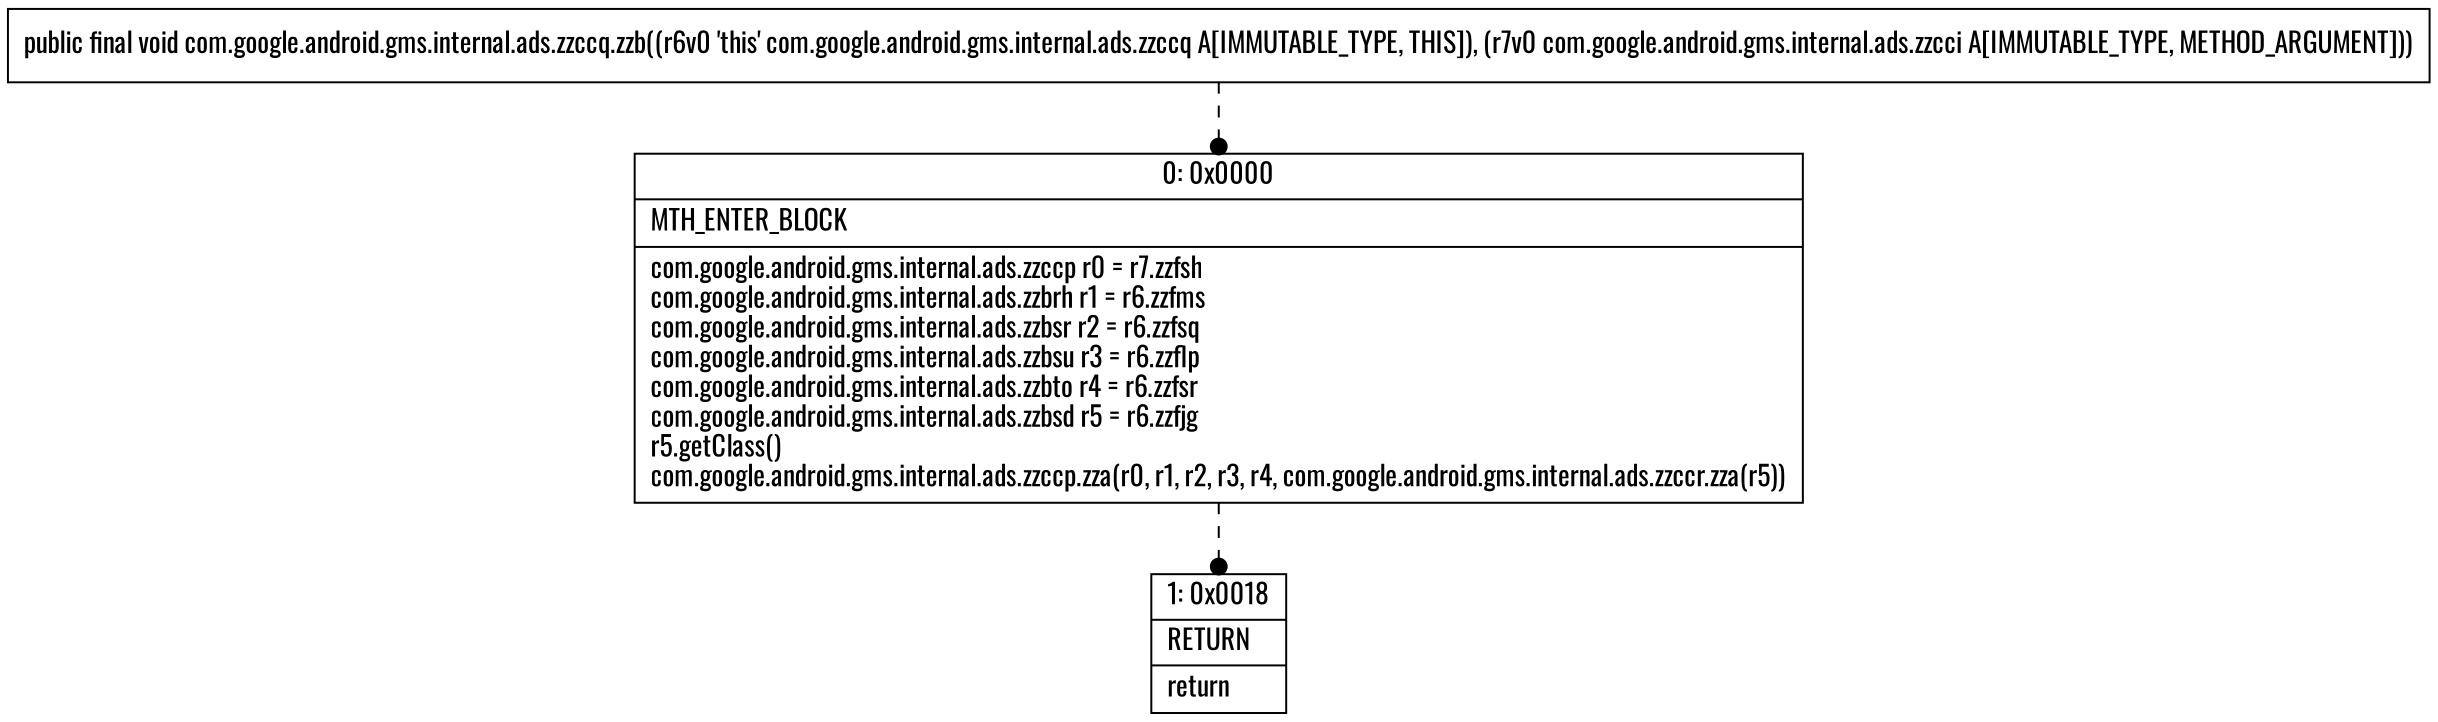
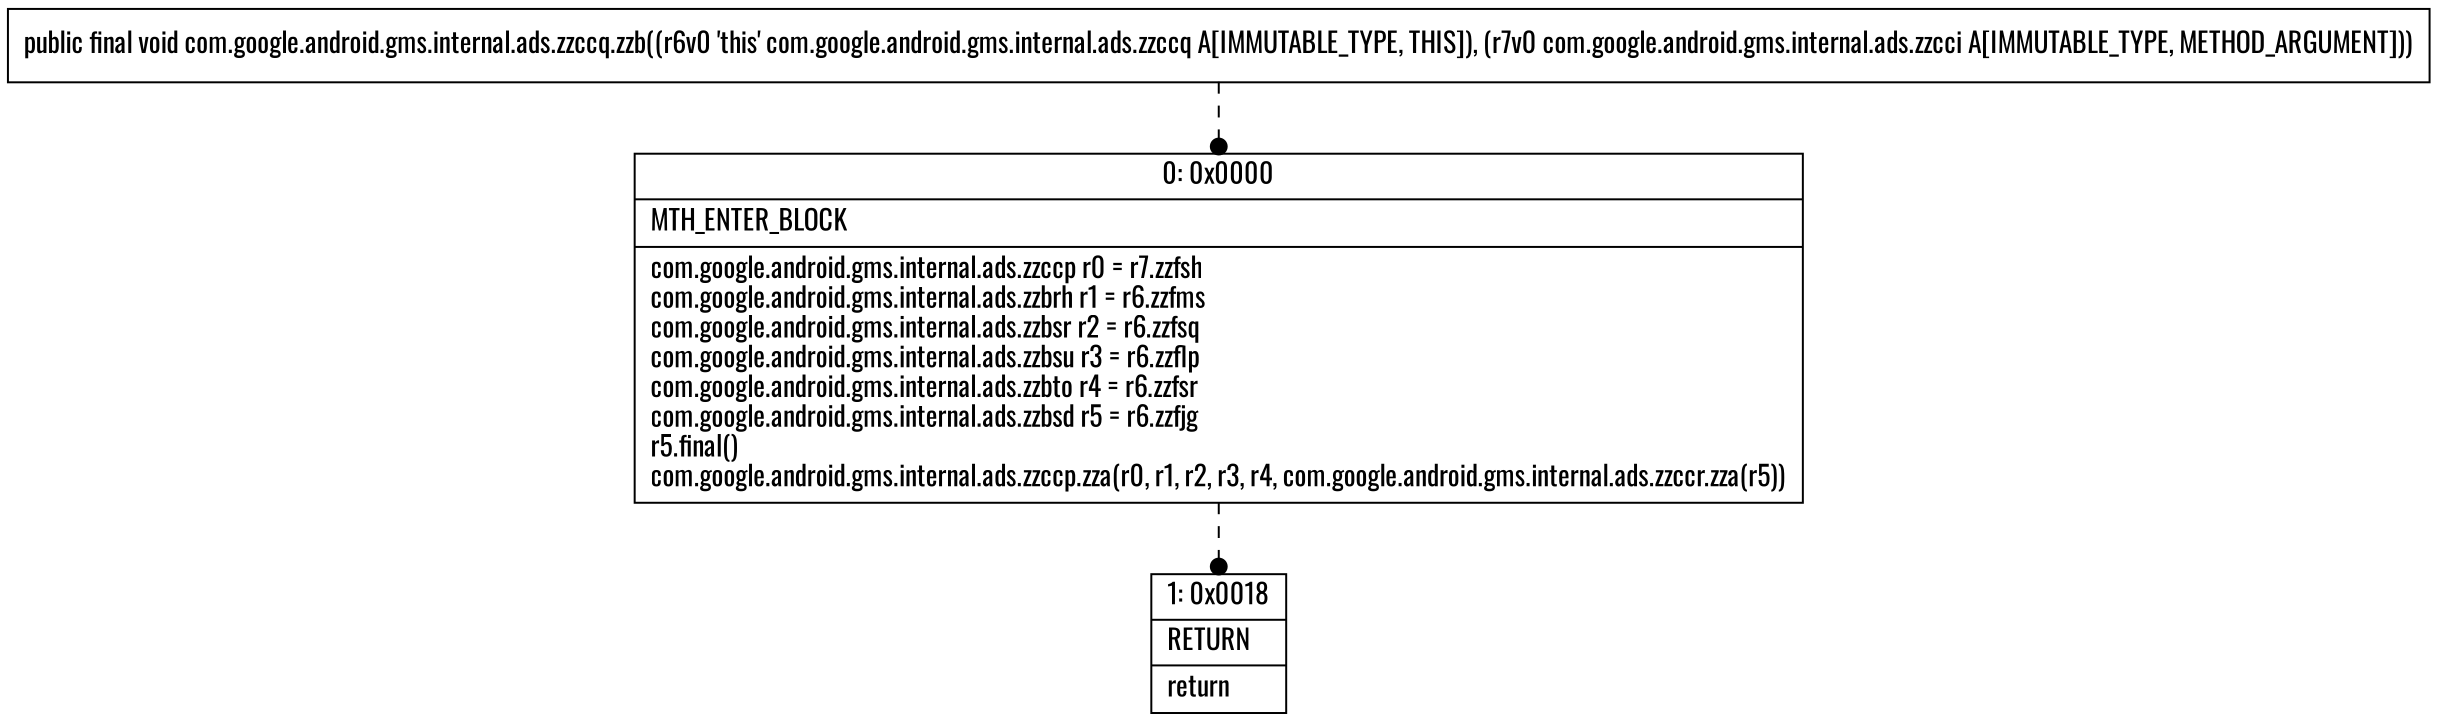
node "0: 0x0000": text "r5.getClass()" -> "r5.final()"
